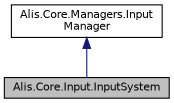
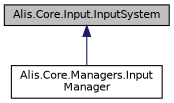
edge "Alis.Core.Input.InputSystem" -> "Alis.Core.Managers.Input Manager": reversed
